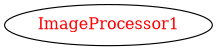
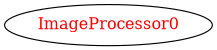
node "ImageProcessor1": label "ImageProcessor1" -> "ImageProcessor0"
